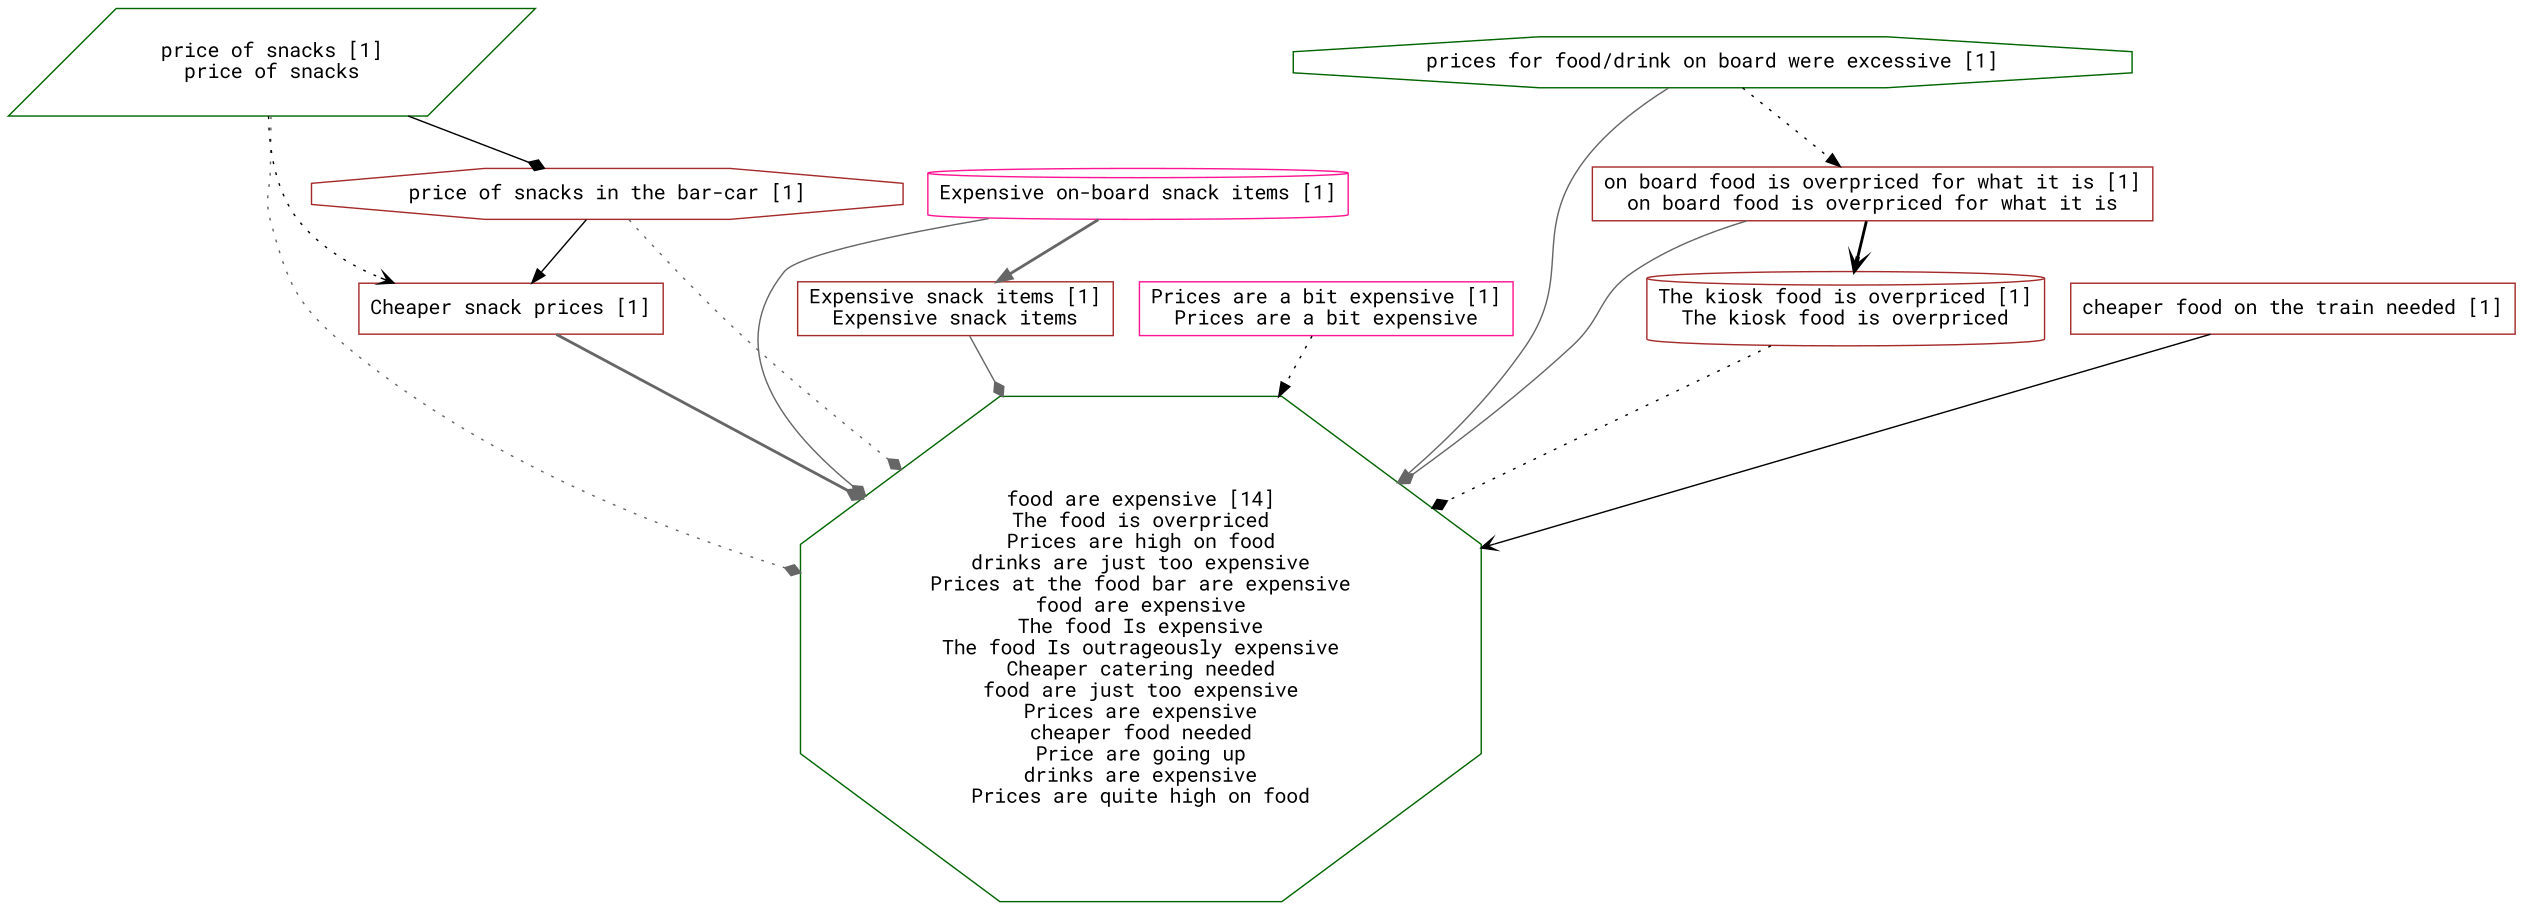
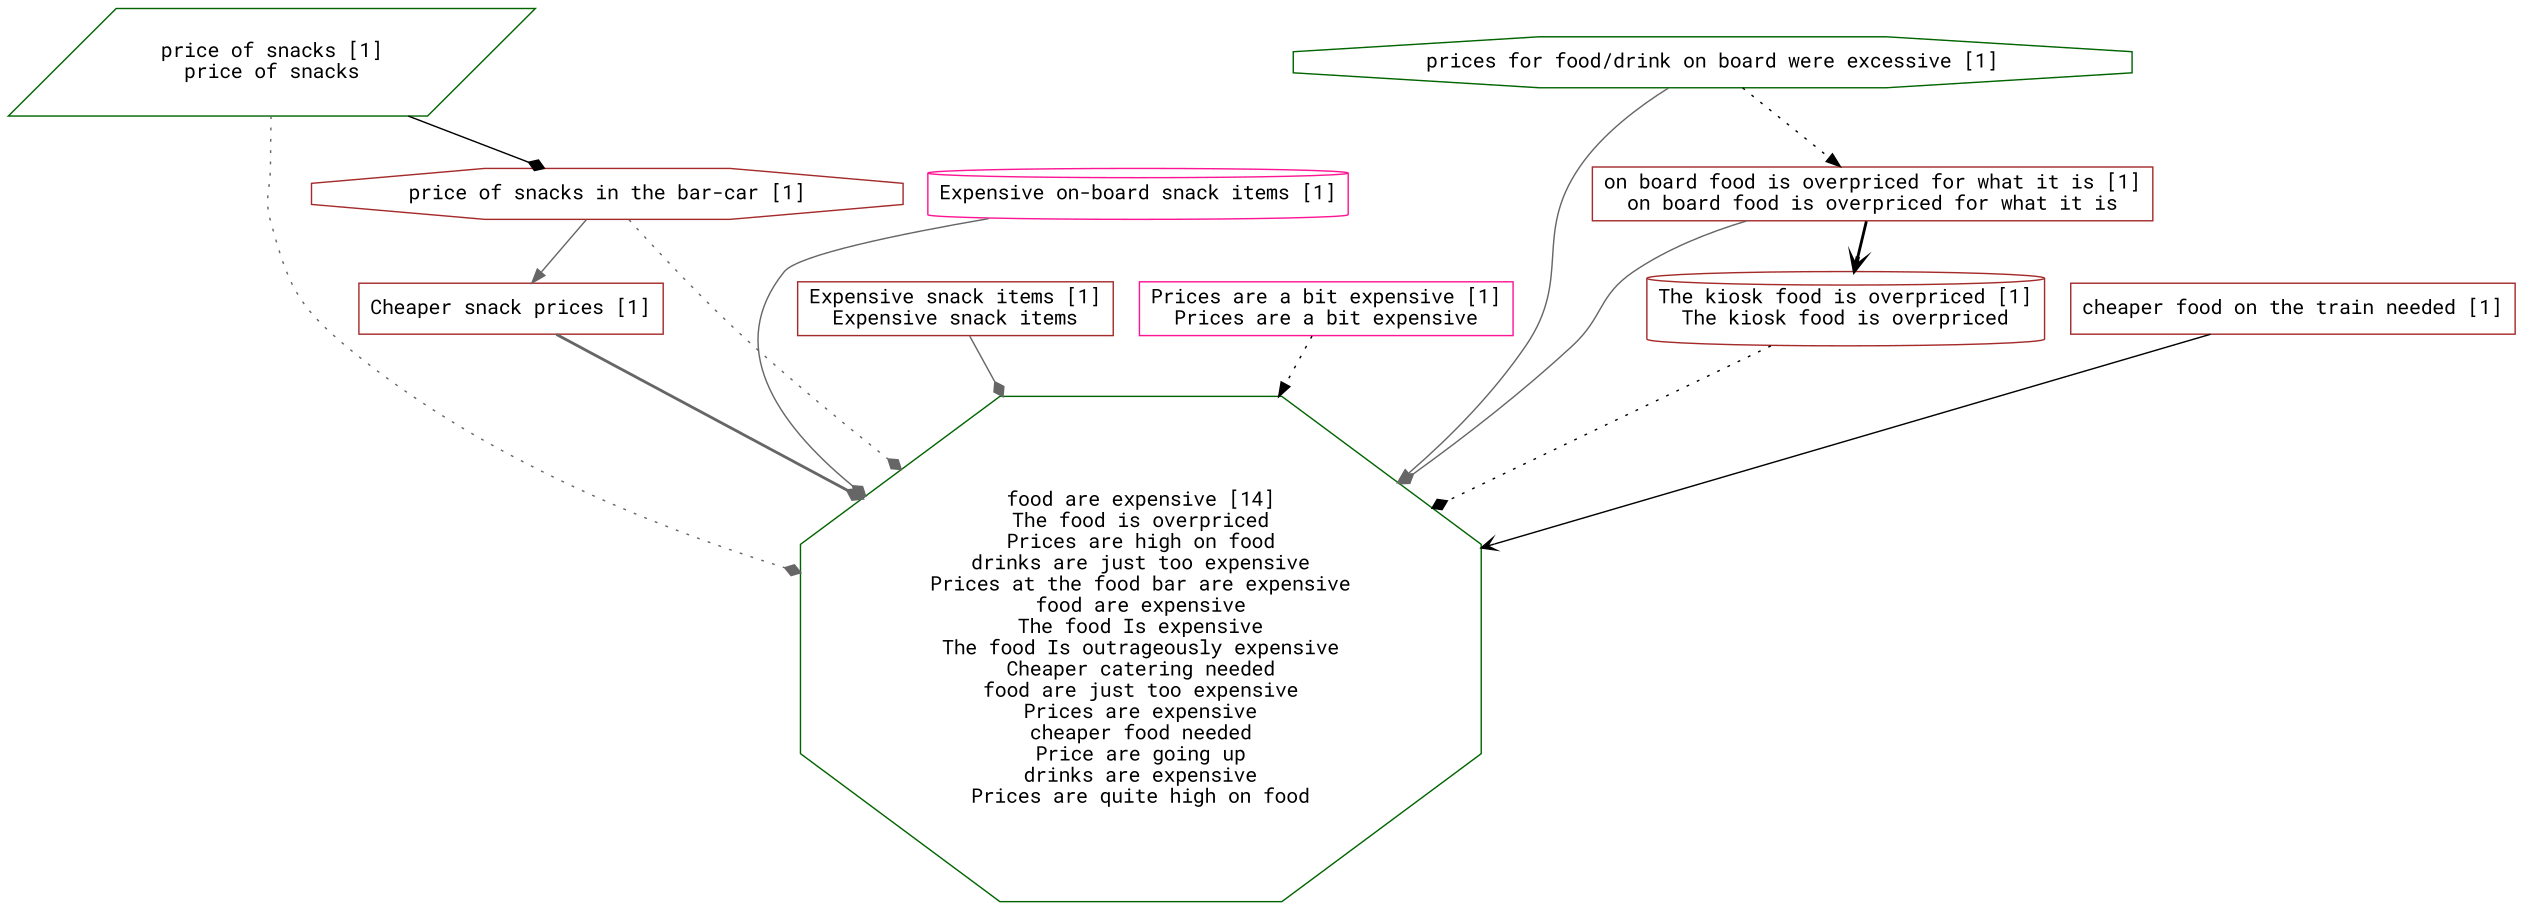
edge "price of snacks [1] price of snacks" -> "Cheaper snack prices [1]": removed
edge "price of snacks in the bar-car [1]" -> "Cheaper snack prices [1]": color black -> gray40
edge "Expensive on-board snack items [1]" -> "Expensive snack items [1] Expensive snack items": removed
